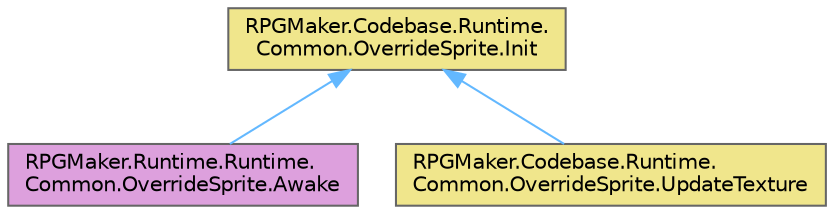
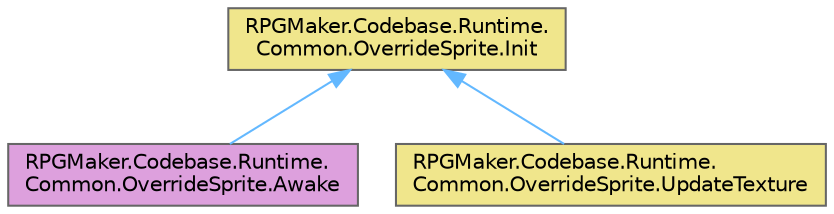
node "RPGMaker.Runtime.Runtime. Common.OverrideSprite.Awake": label "RPGMaker.Runtime.Runtime. Common.OverrideSprite.Awake" -> "RPGMaker.Codebase.Runtime. Common.OverrideSprite.Awake"
